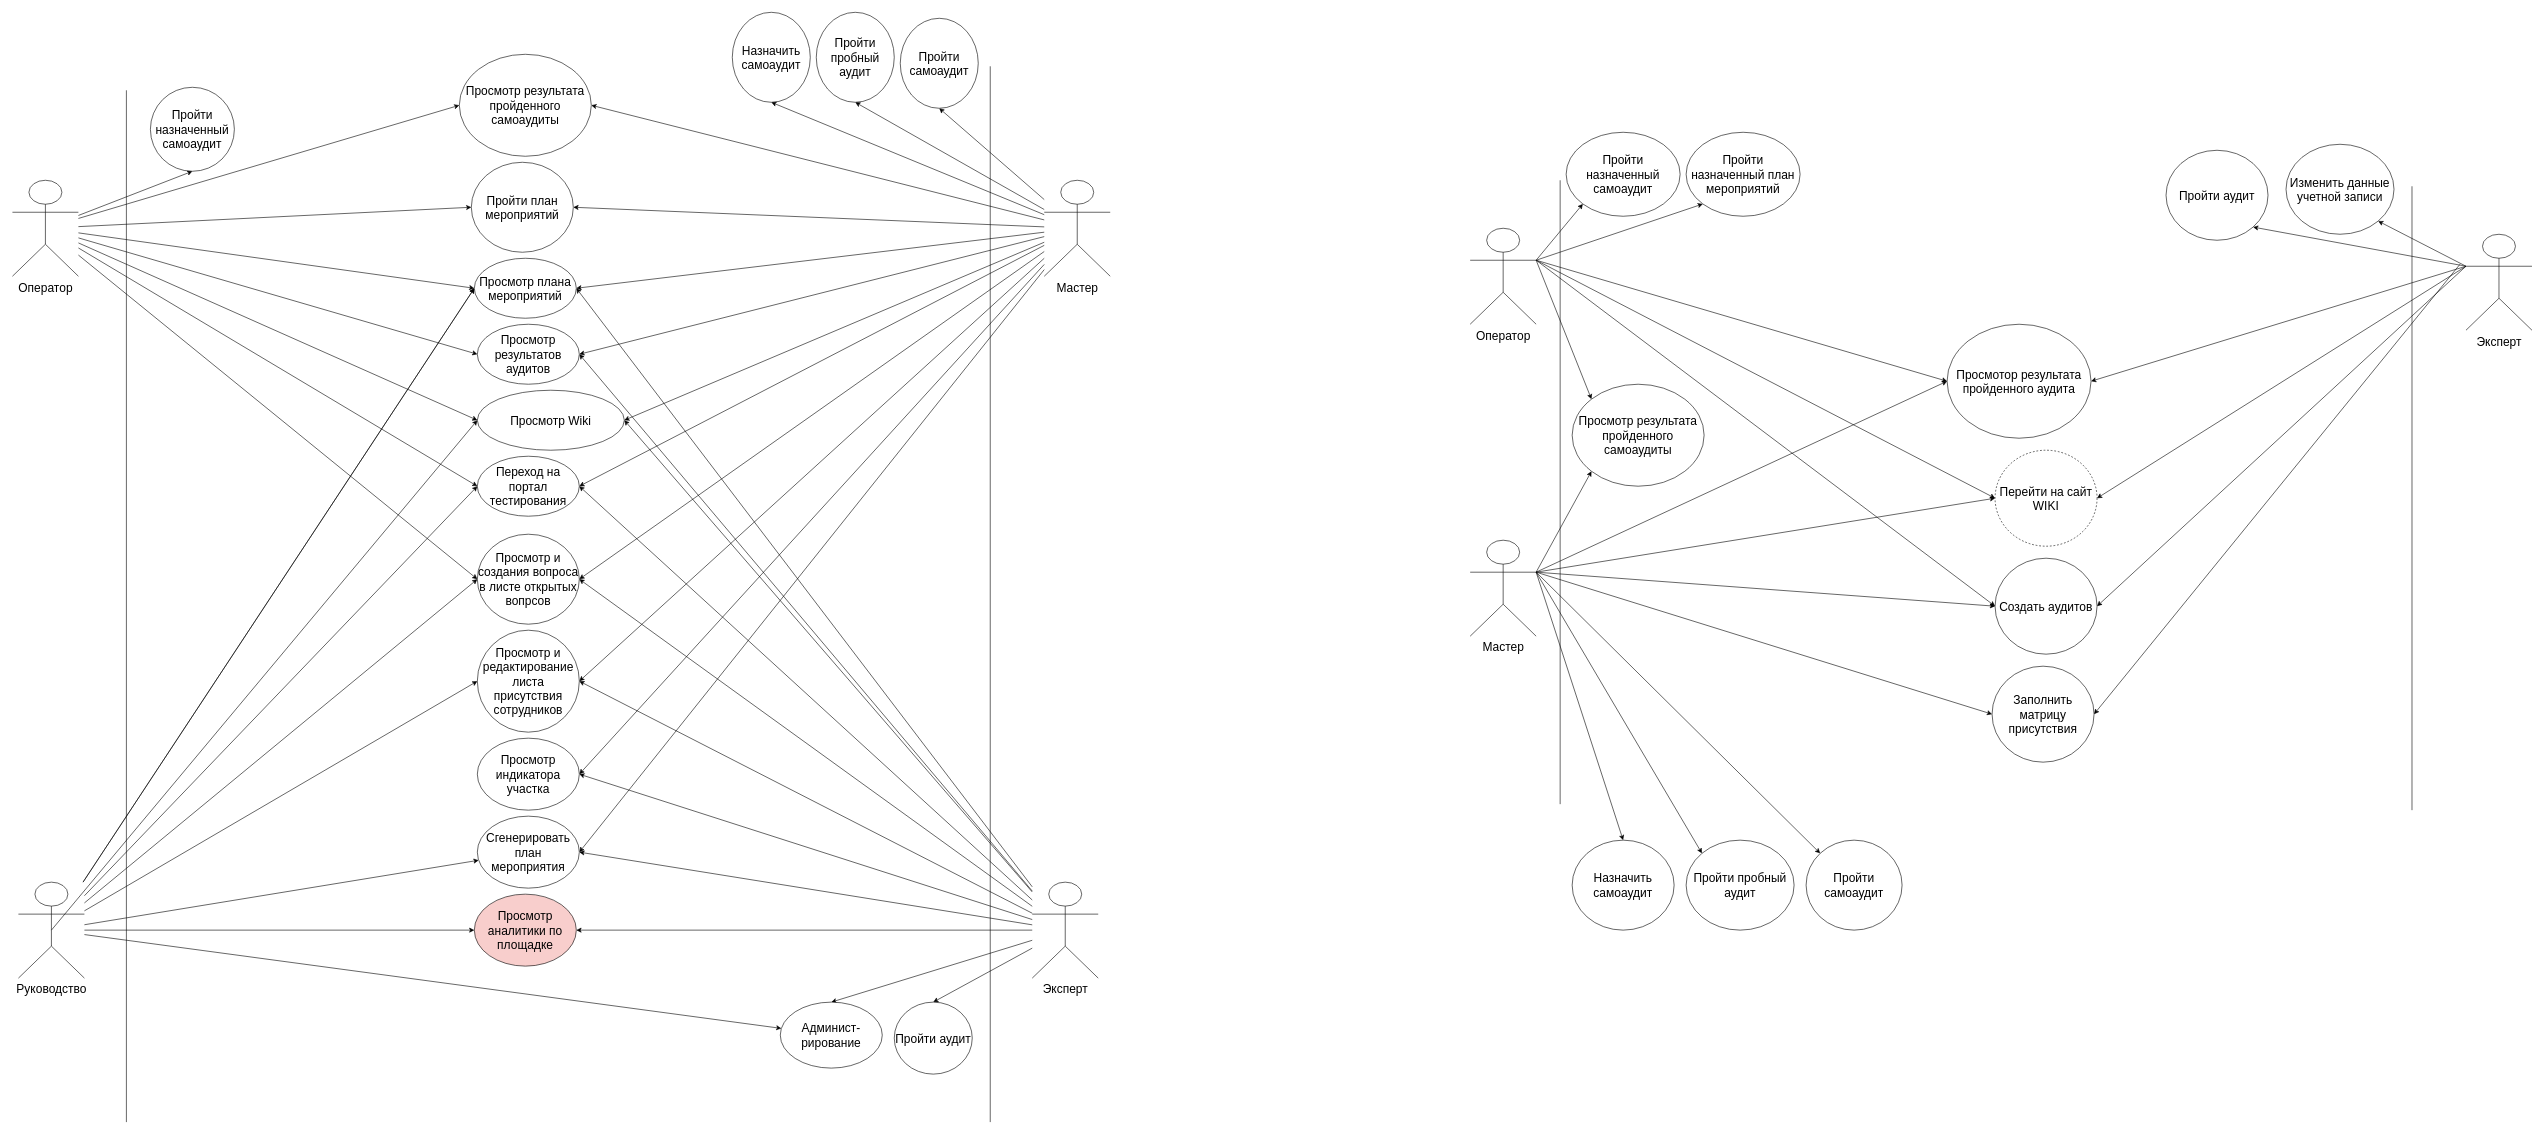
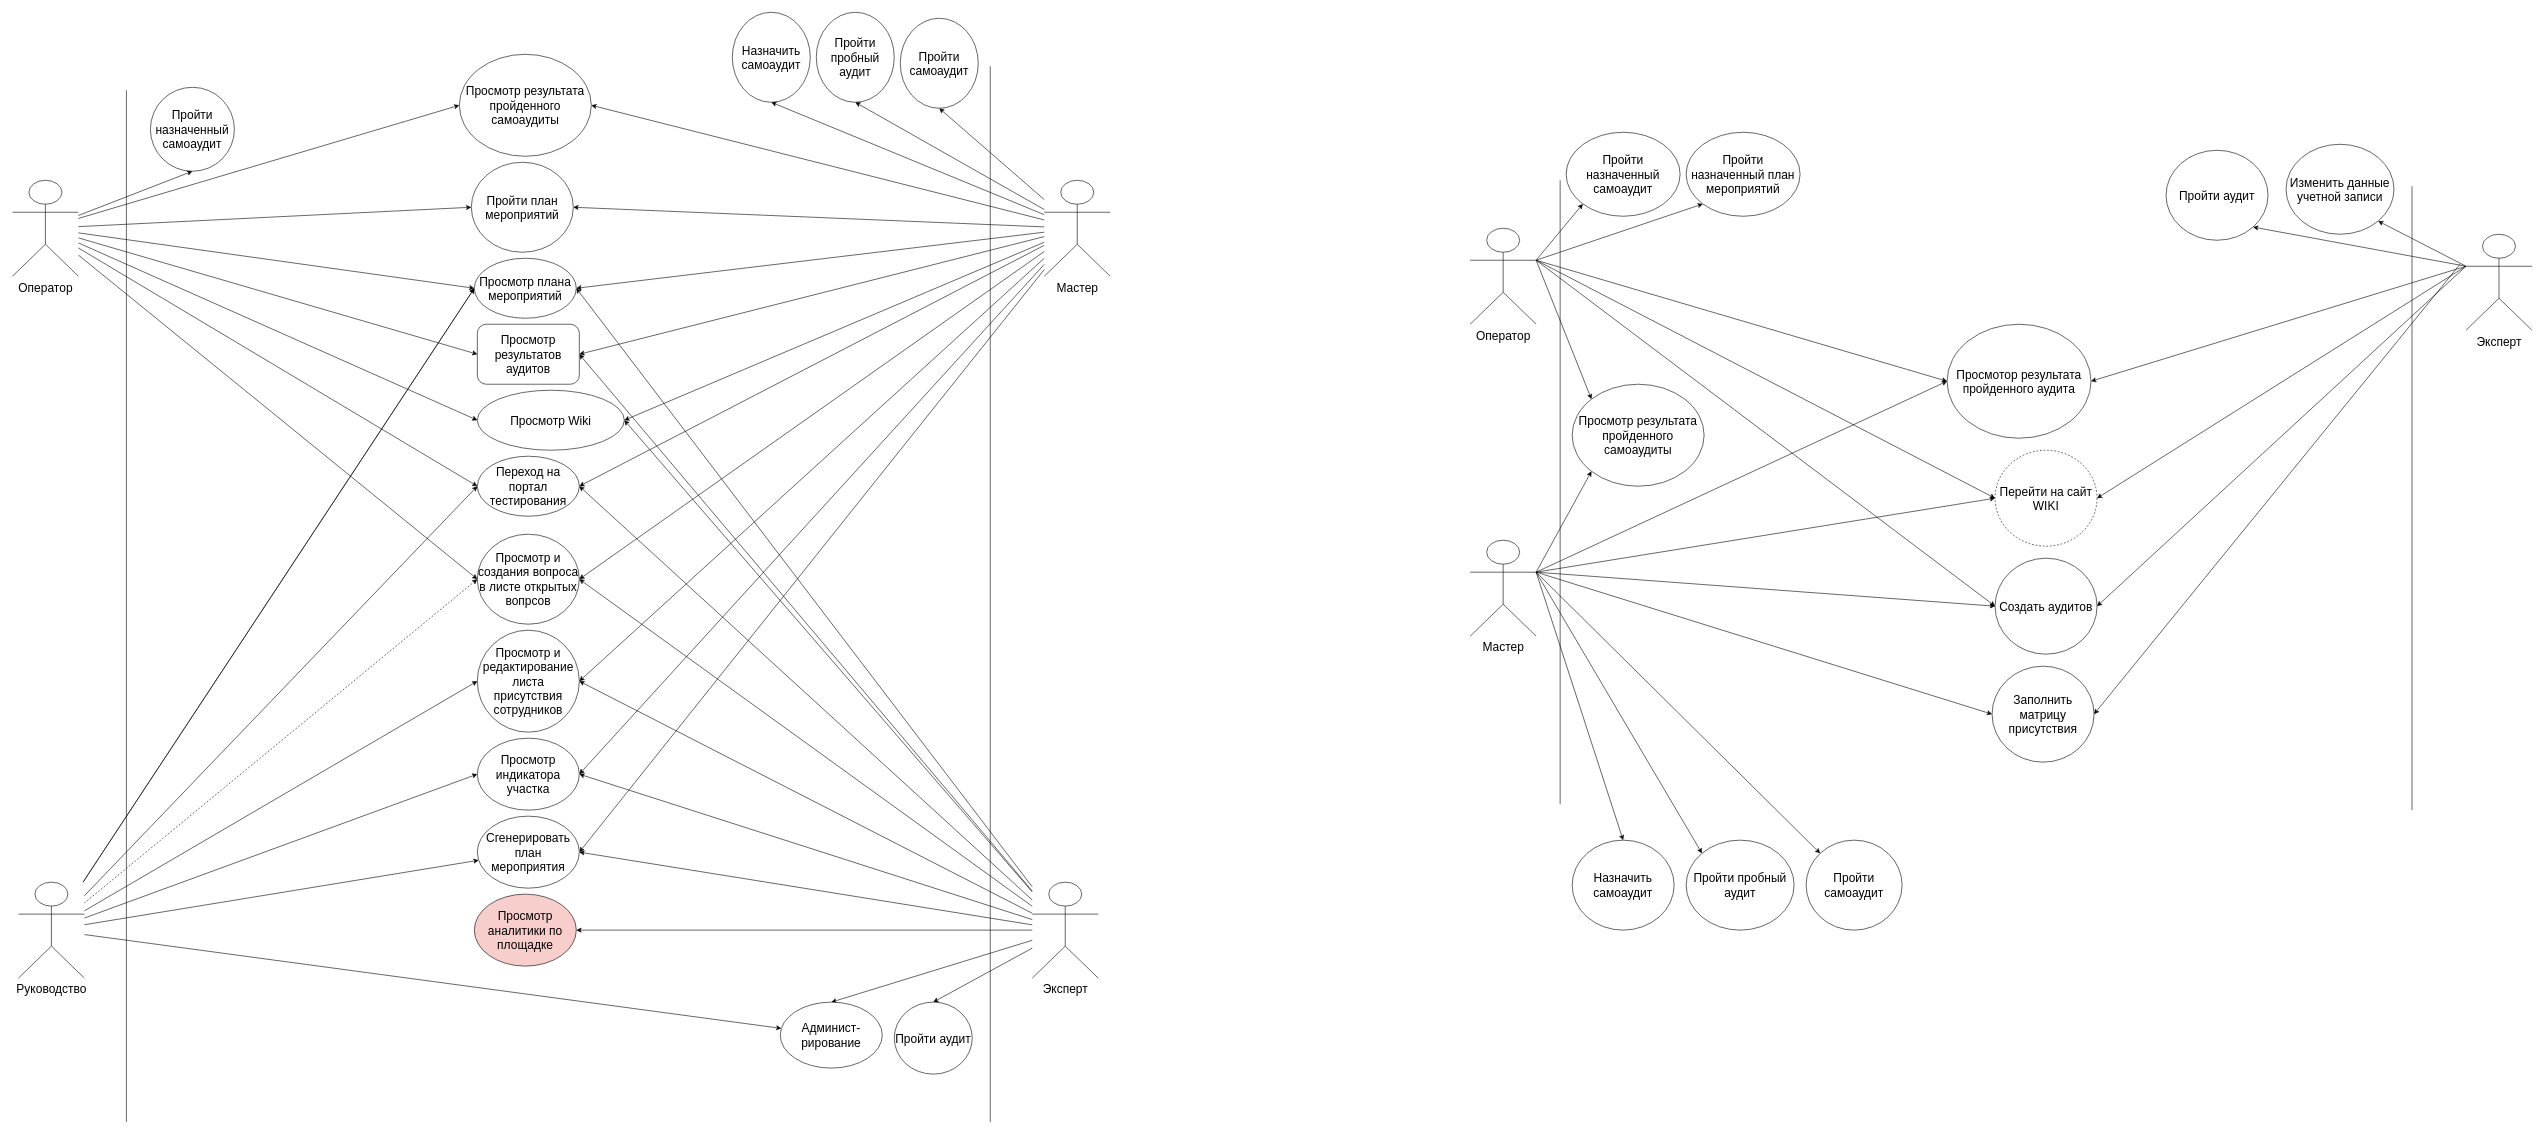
node "Просмотр результатов аудитов": shape ellipse -> rounded rectangle
edge "Руководство" -> "Просмотр Wiki": removed
edge "Руководство" -> "Просмотр и создания вопроса в листе открытых вопрсов": style solid -> dashed
edge "Руководство" -> "Просмотр аналитики по площадке": now "Руководство" -> "Просмотр индикатора участка"
